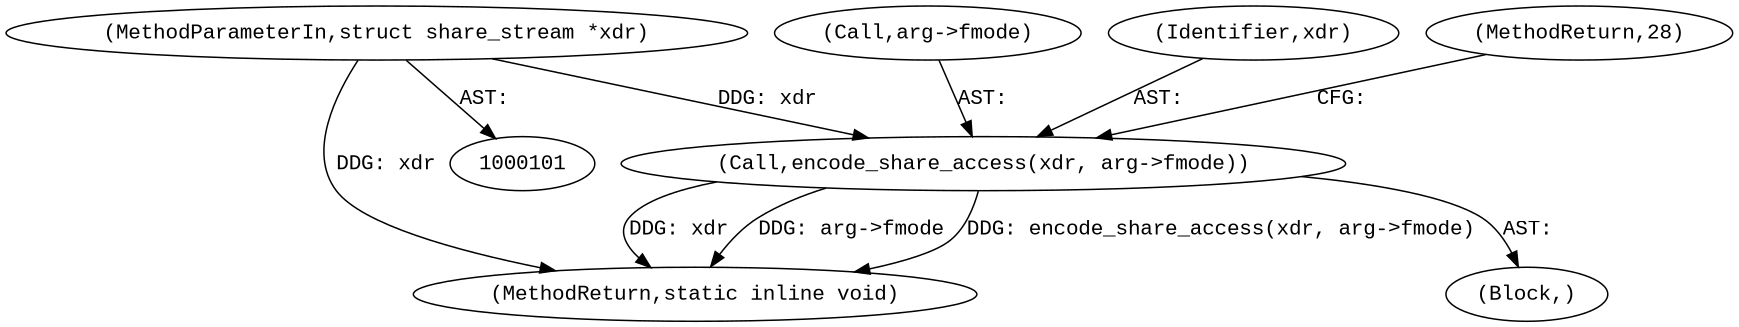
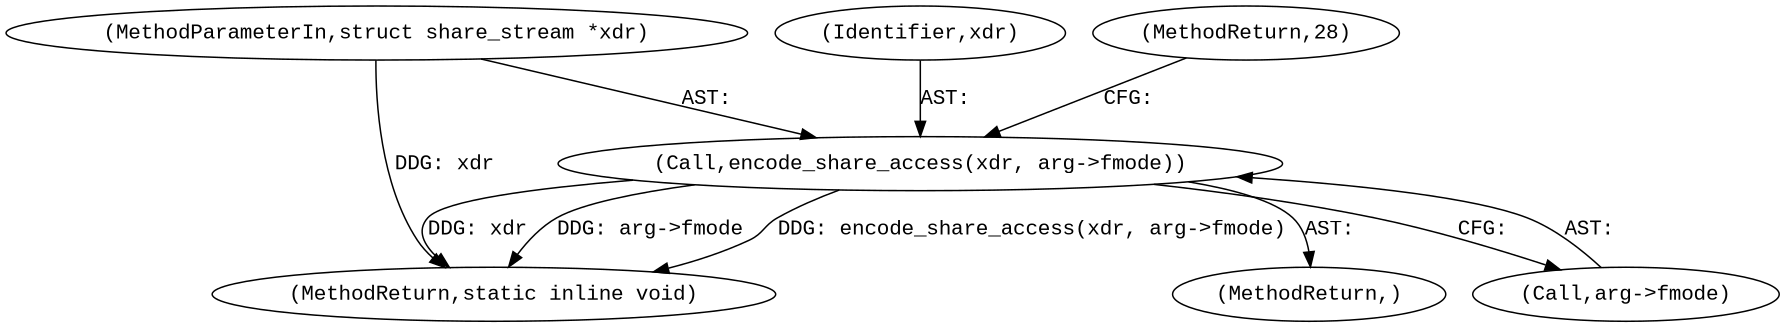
edge "(MethodParameterIn,struct share_stream *xdr)" -> "(Call,encode_share_access(xdr, arg->fmode))": label "DDG: xdr" -> "AST: "
node "1000101": removed
edge "(Call,encode_share_access(xdr, arg->fmode))" -> "(Call,arg->fmode)": added, label "CFG:"
node "(Block,)": label "(Block,)" -> "(MethodReturn,)"
